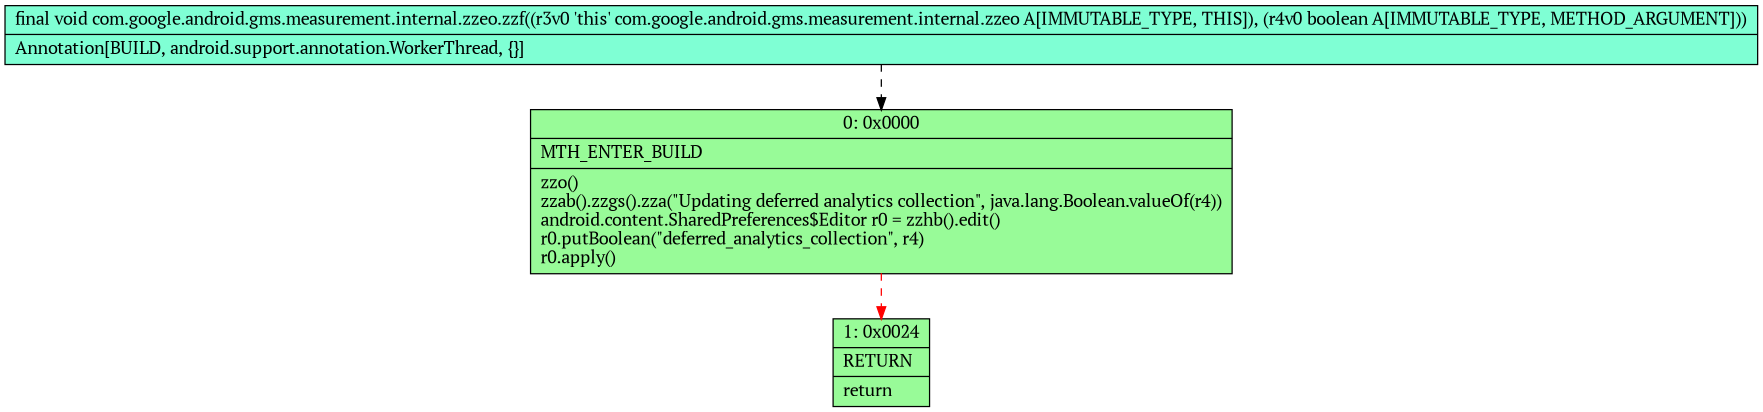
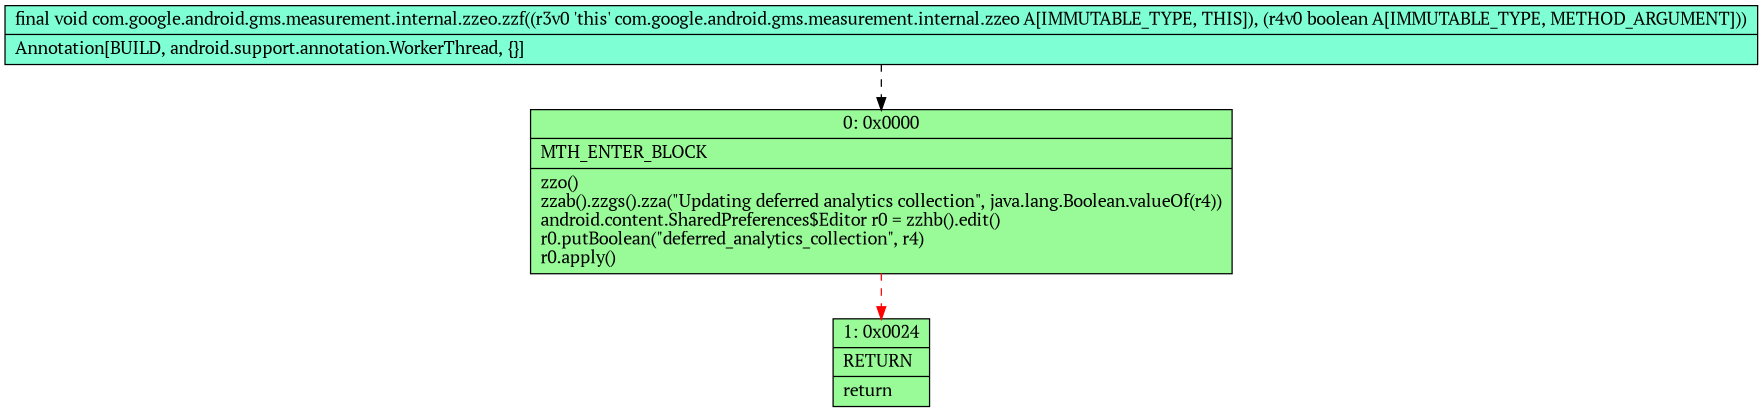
node "0: 0x0000": text "MTH_ENTER_BUILD" -> "MTH_ENTER_BLOCK"
